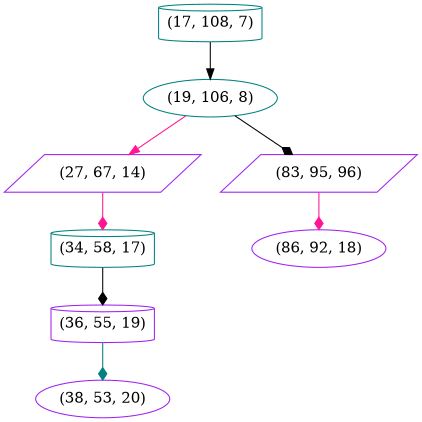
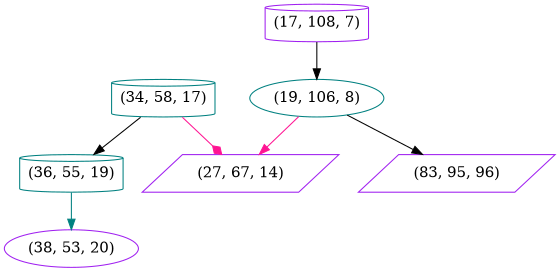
node "(17, 108, 7)": color teal -> purple
edge "(19, 106, 8)" -> "(83, 95, 96)": arrowhead diamond -> normal
edge "(27, 67, 14)" -> "(34, 58, 17)": reversed
node "(86, 92, 18)": removed
edge "(34, 58, 17)" -> "(36, 55, 19)": arrowhead diamond -> normal
node "(36, 55, 19)": color purple -> teal
edge "(36, 55, 19)" -> "(38, 53, 20)": arrowhead diamond -> normal
